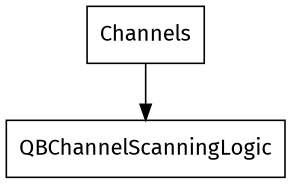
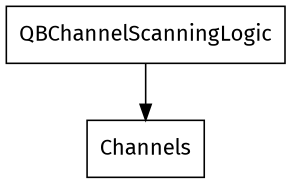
edge "Channels" -> "QBChannelScanningLogic": reversed
